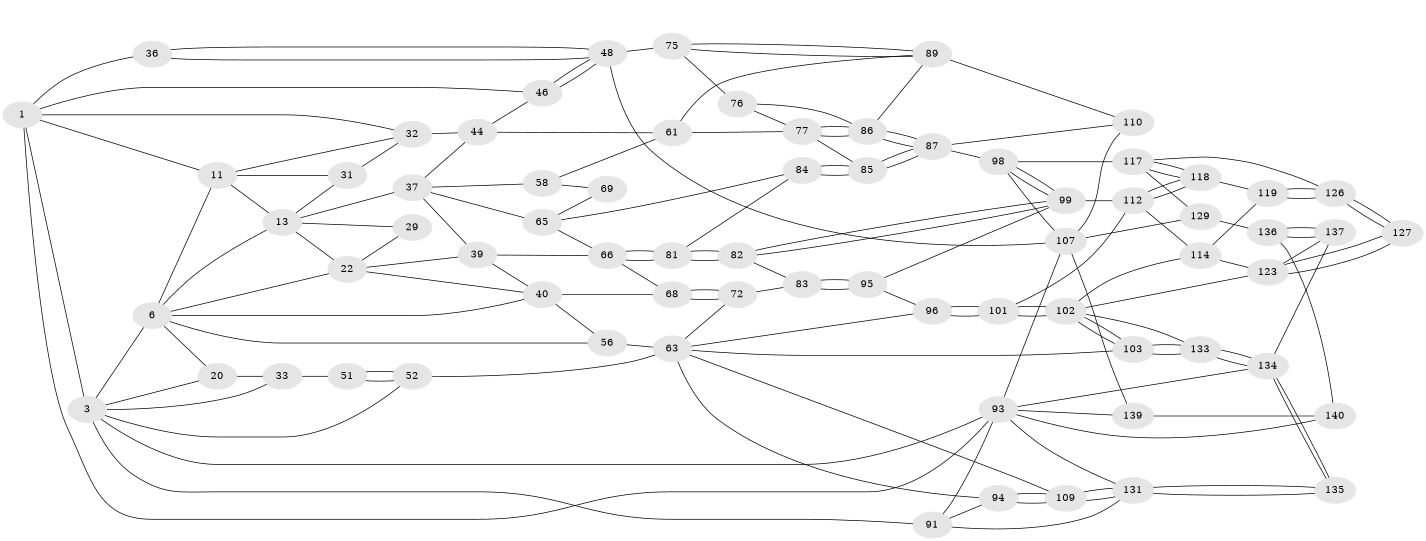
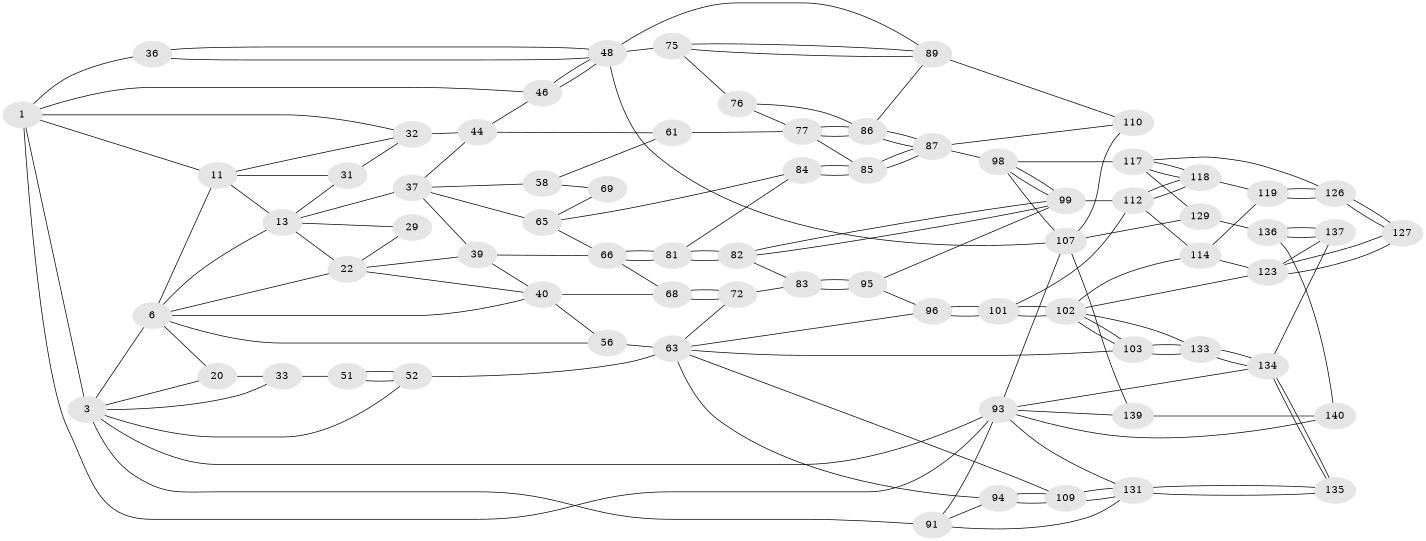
edge "89" -- "61": now "89" -- "48"
